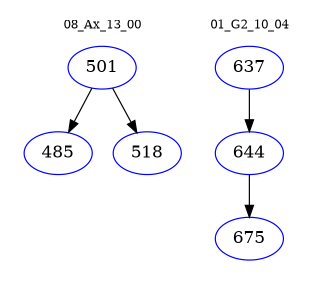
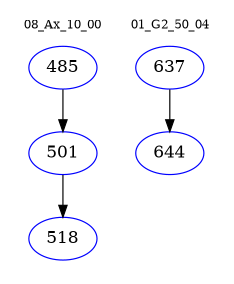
cluster "08_Ax_13_00": label "08_Ax_13_00" -> "08_Ax_10_00"
cluster "01_G2_10_04": label "01_G2_10_04" -> "01_G2_50_04"
edge "501" -> "485": reversed
node "675": removed
